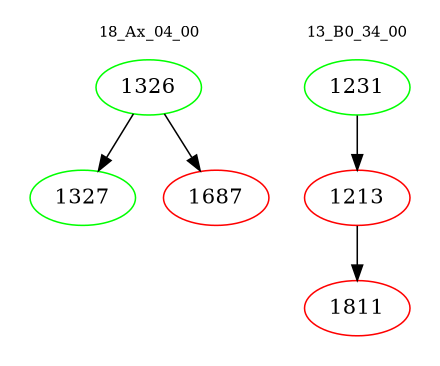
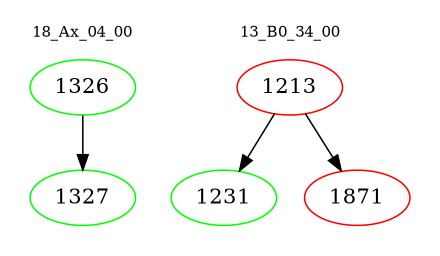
edge "1231" -> "1213": reversed
node "1687": removed
node "1811": label "1811" -> "1871"
